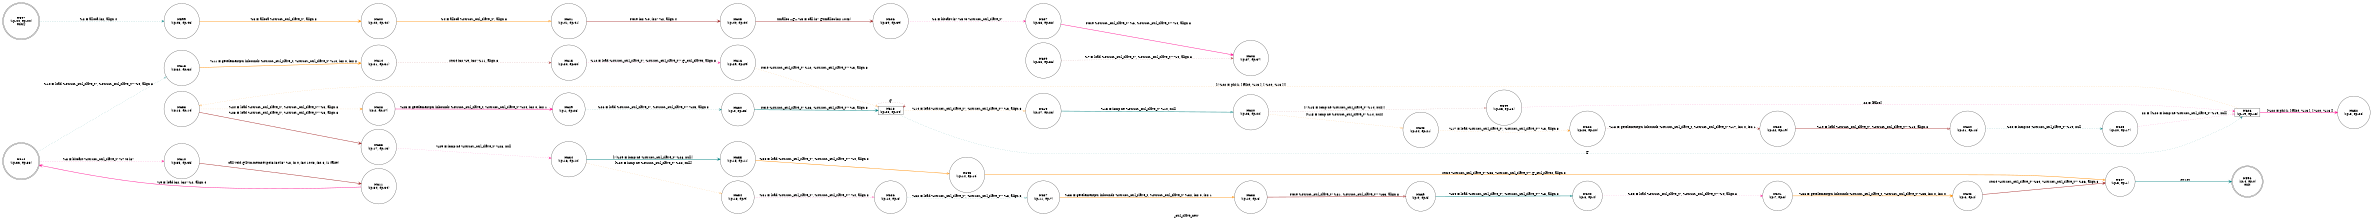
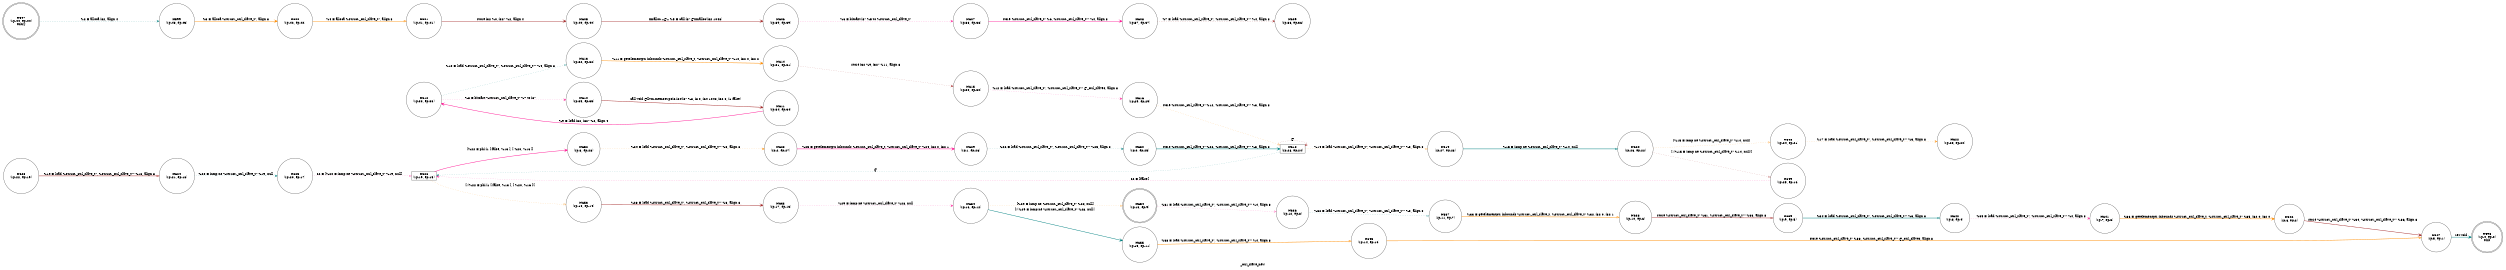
edge "N609 (rp:36, ep:36)" -> "N608 (rp:37, ep:37)": reversed
edge "N653 (rp:18, ep:14)" -> "N628 (rp:2, ep:27)": now "N652 (rp:3, ep:28)" -> "N628 (rp:2, ep:27)"
edge "N622 (rp:23, ep:20)" -> "N623 (rp:22, ep:19)": removed, label "%18 = getelementptr inbounds %struct._ctrl_slave_t, %struct._ctrl_slave_t* %17, i32 0, i32 1"
node "N612 (rp:33, ep:33)": shape doublecircle -> circle
edge "N647 (rp:5, ep:1)" -> "N596 (rp:4, ep:0) exit": label "ret ret" -> "ret void"
node "N654 (rp:13, ep:9)": shape circle -> doublecircle
